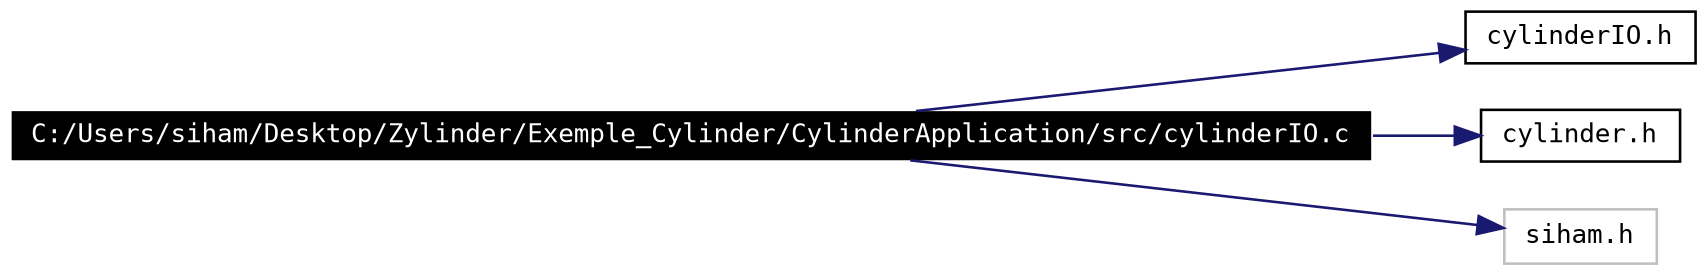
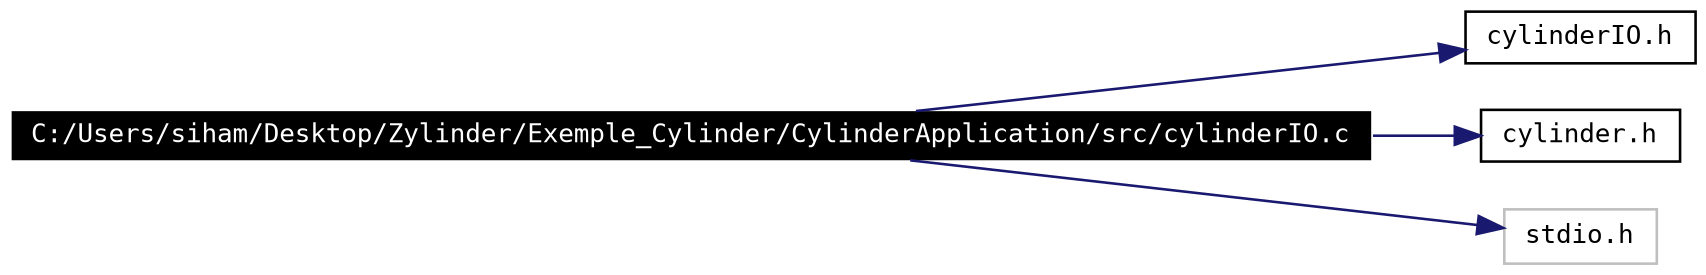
node "siham.h": label "siham.h" -> "stdio.h"
